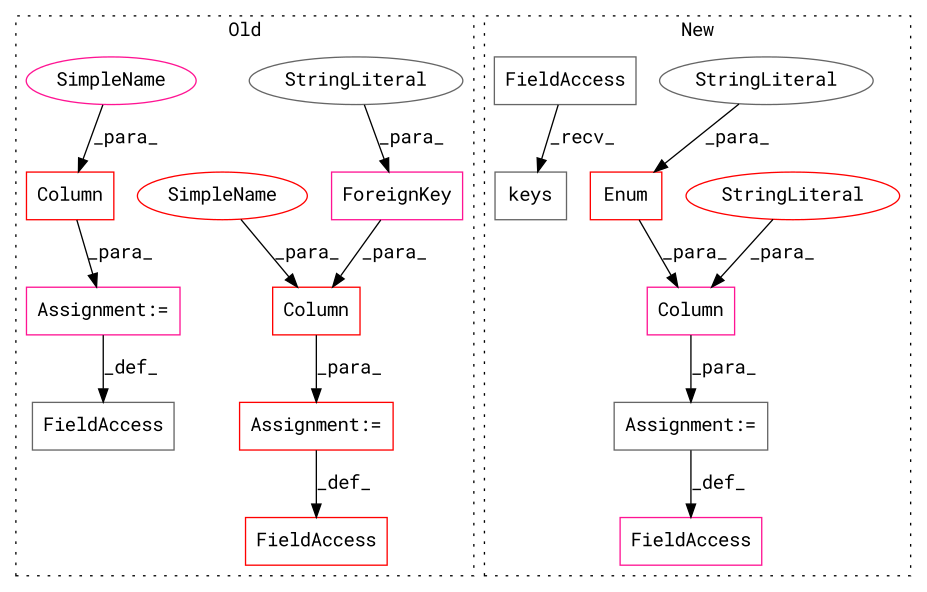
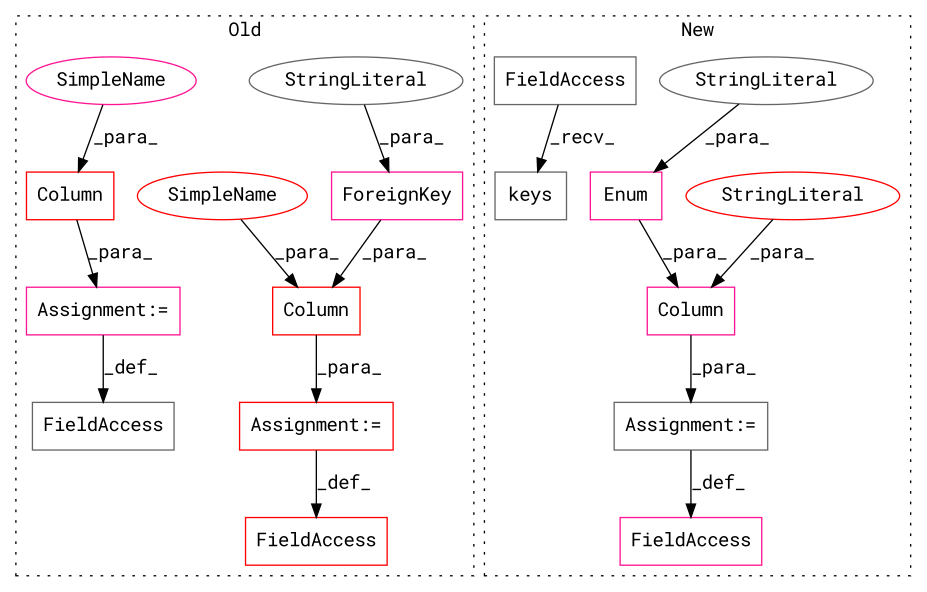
node "Enum": color red -> deeppink
